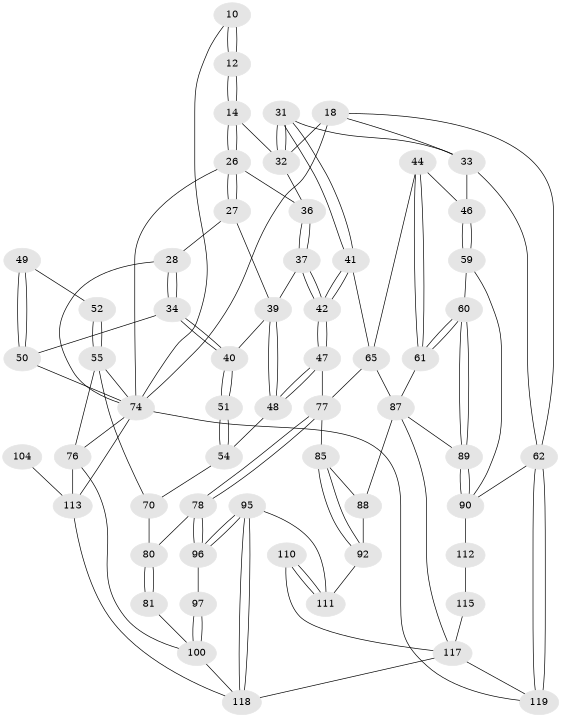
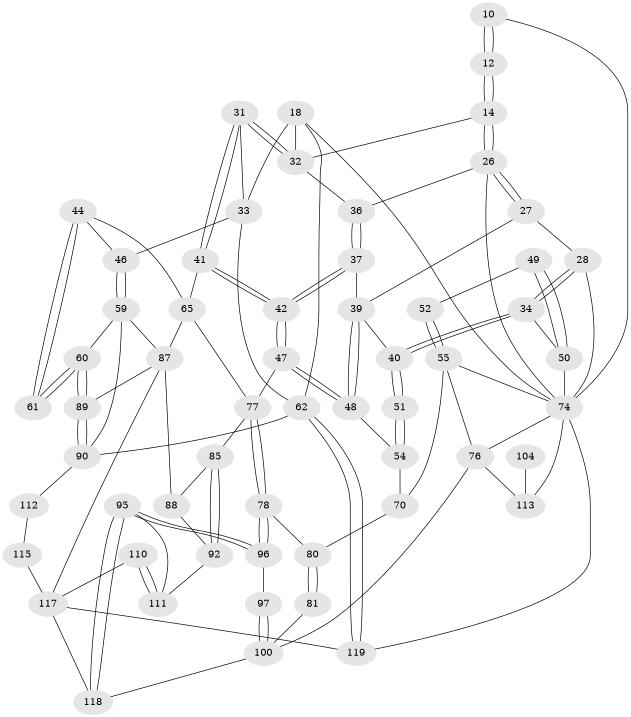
edge "61" -- "87": now "59" -- "87"
edge "113" -- "118": removed
